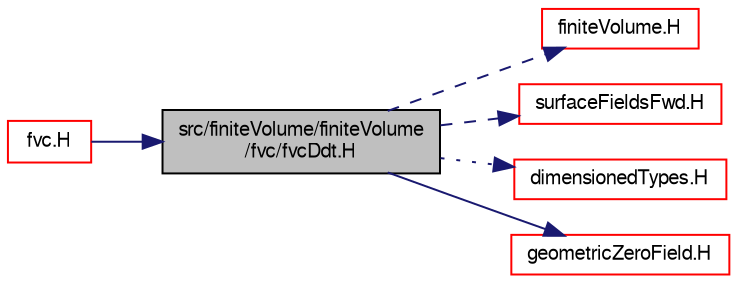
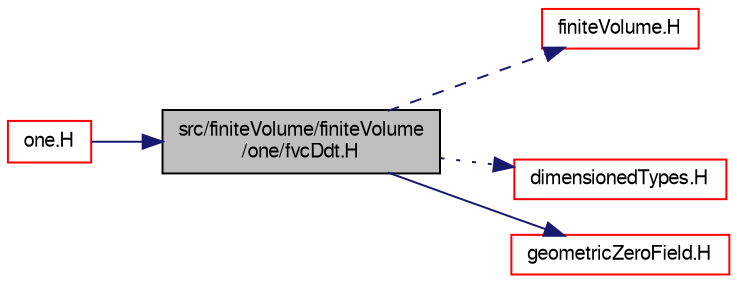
node "surfaceFieldsFwd.H": removed
node "fvc.H": label "fvc.H" -> "one.H"
node "src/finiteVolume/finiteVolume /fvc/fvcDdt.H": label "src/finiteVolume/finiteVolume /fvc/fvcDdt.H" -> "src/finiteVolume/finiteVolume /one/fvcDdt.H"
